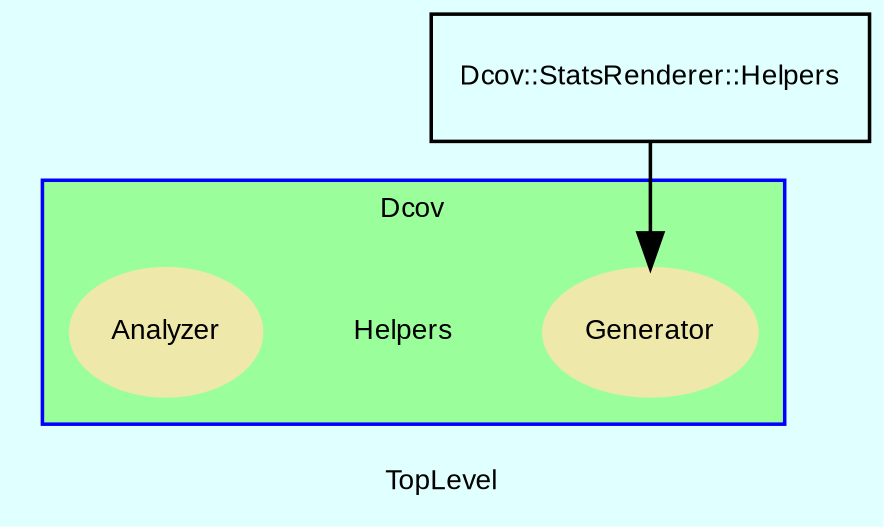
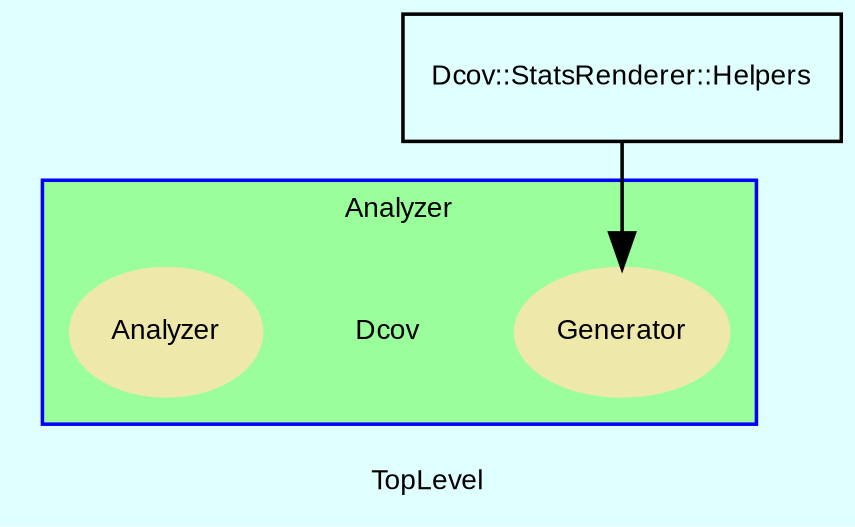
cluster "Dcov": label "Dcov" -> "Analyzer"
node "Helpers": label "Helpers" -> "Dcov"
